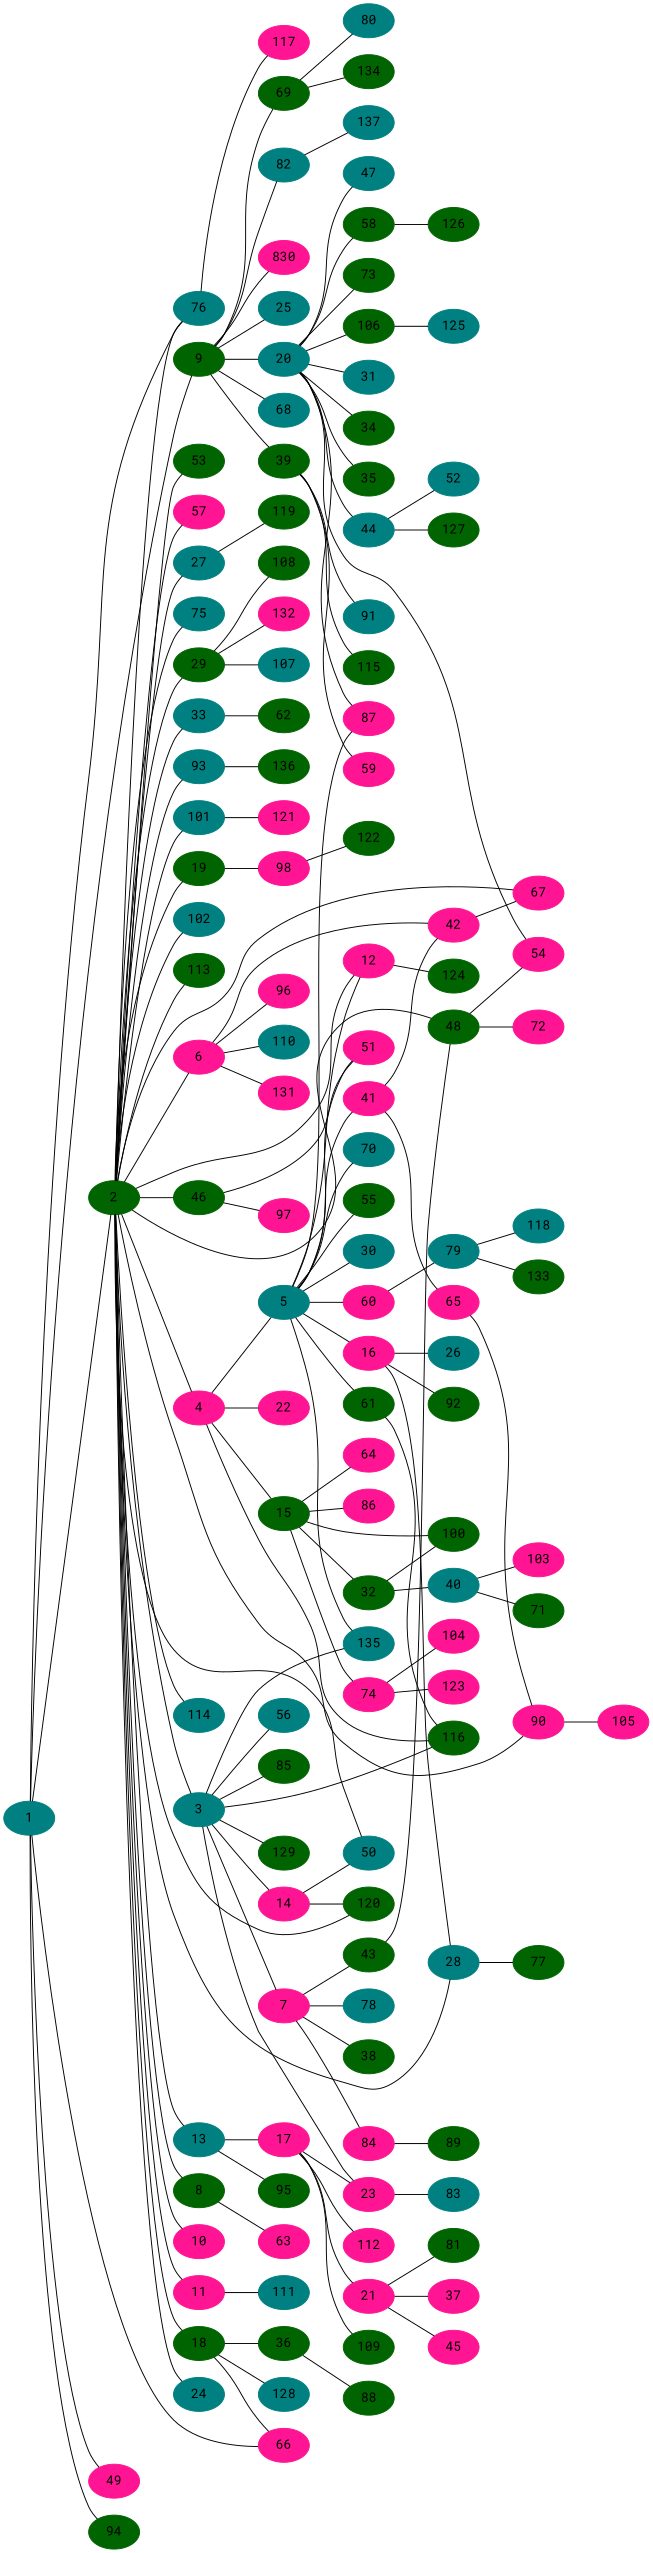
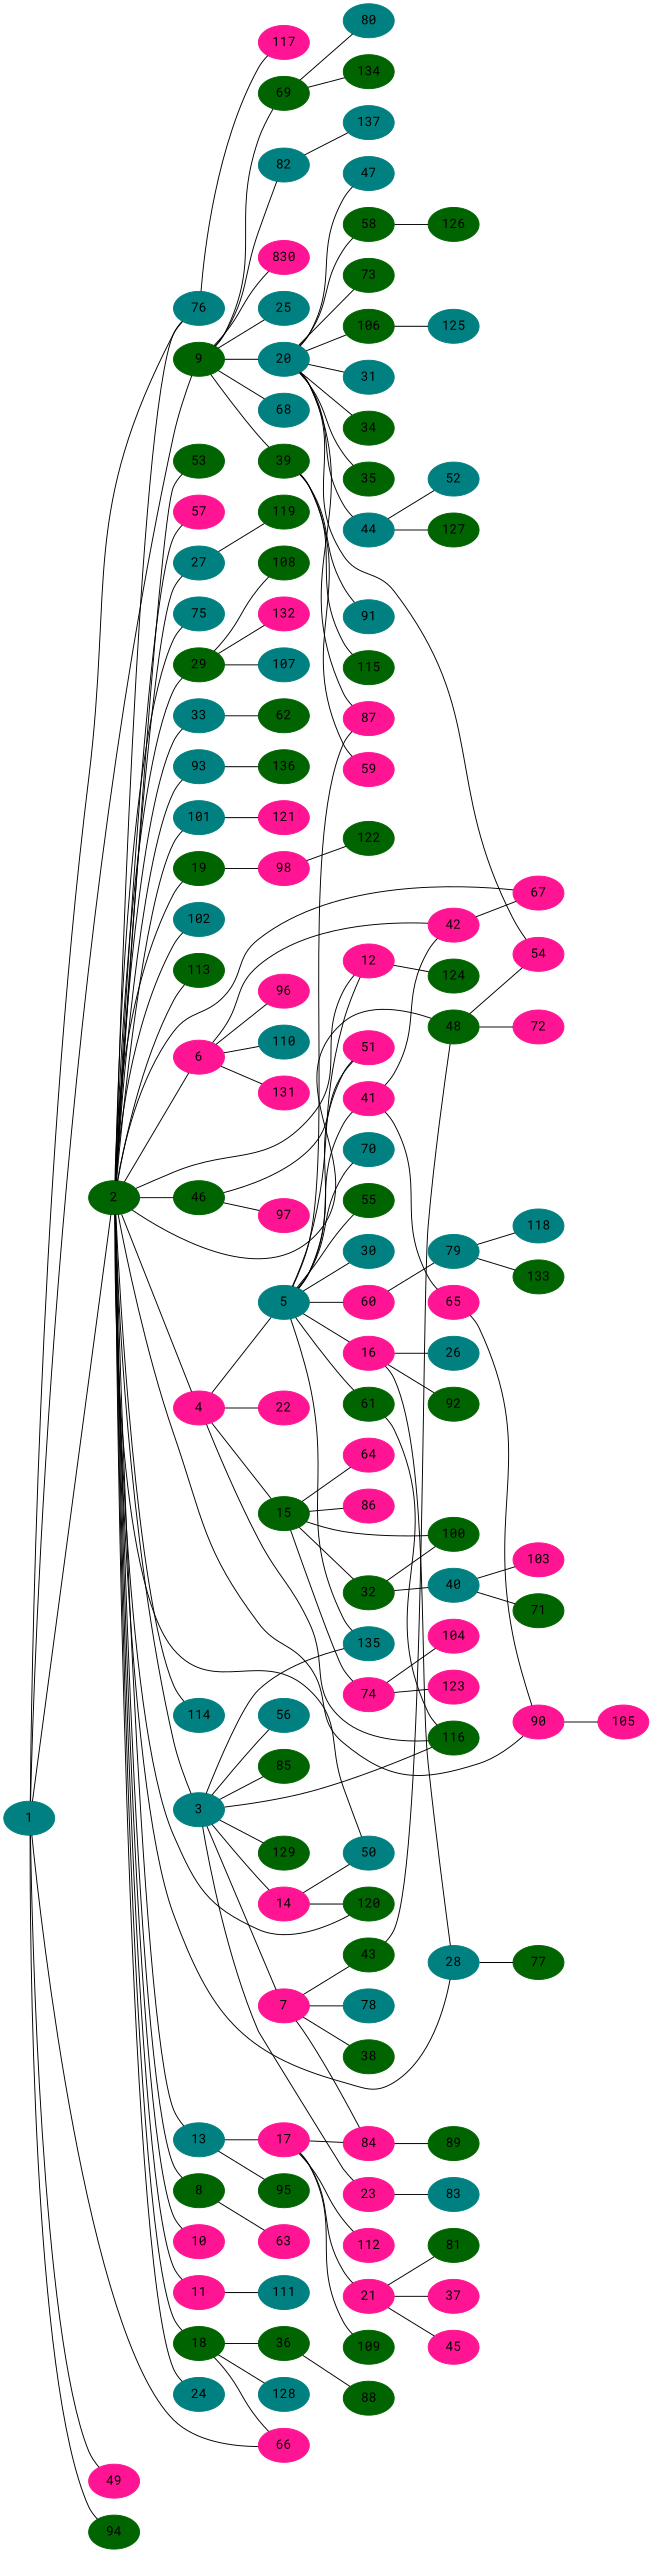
edge "17" -- "23": now "17" -- "84"
